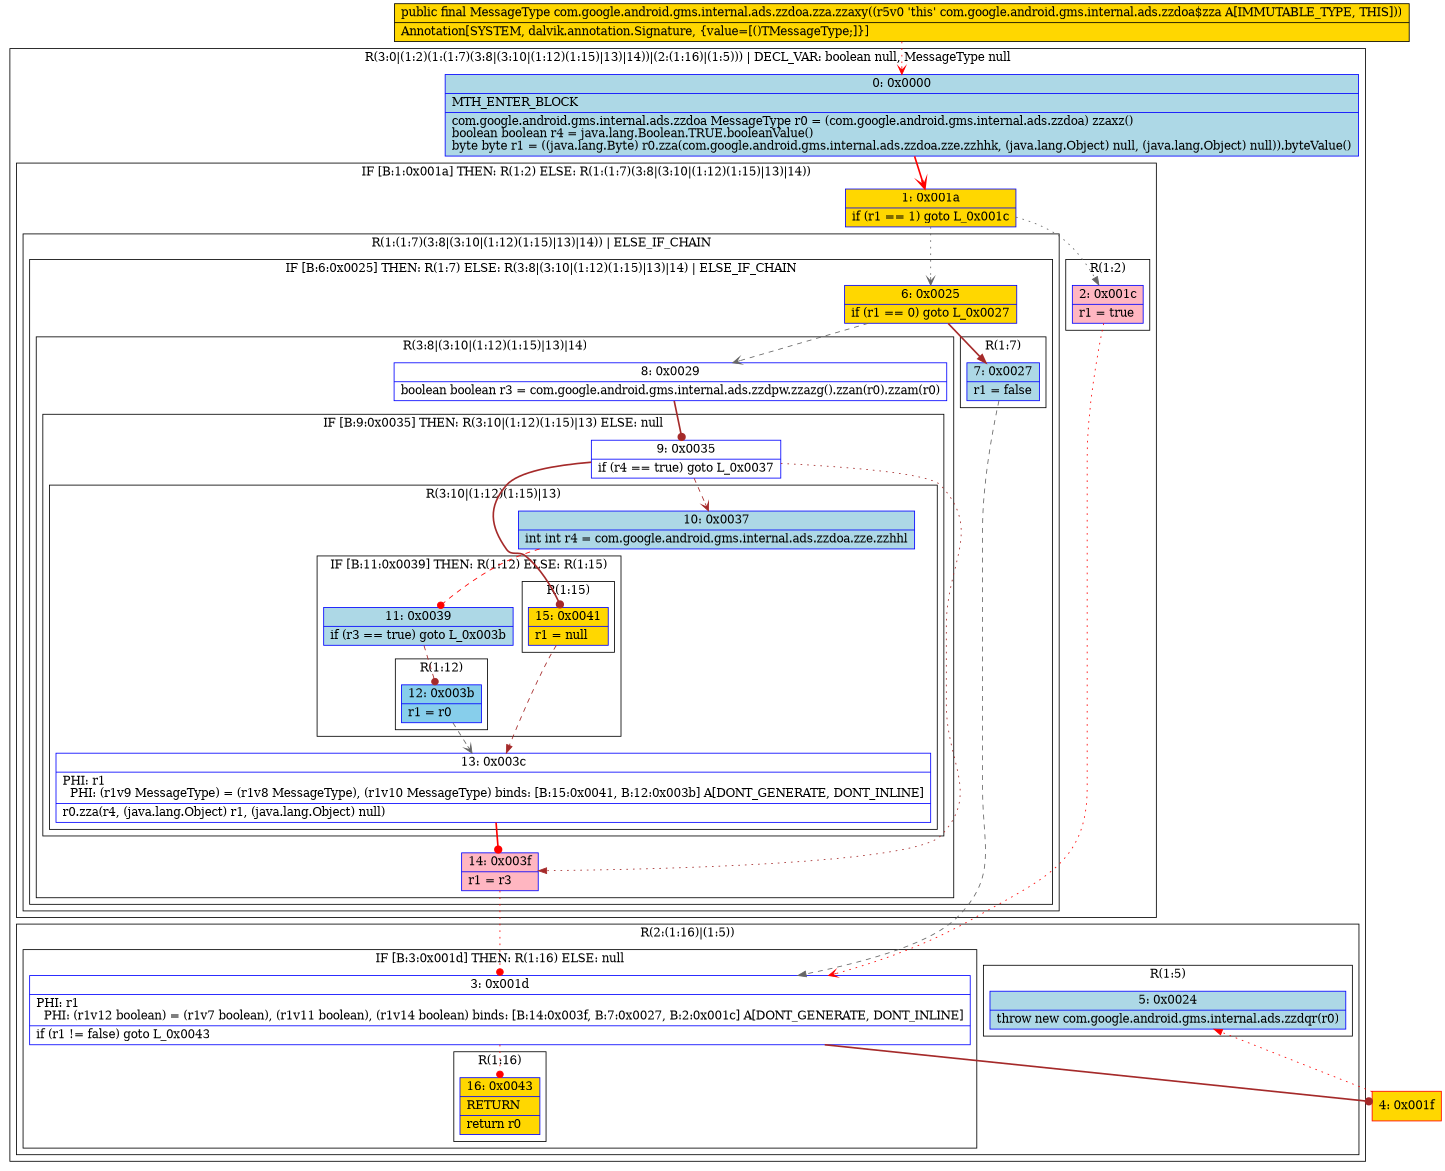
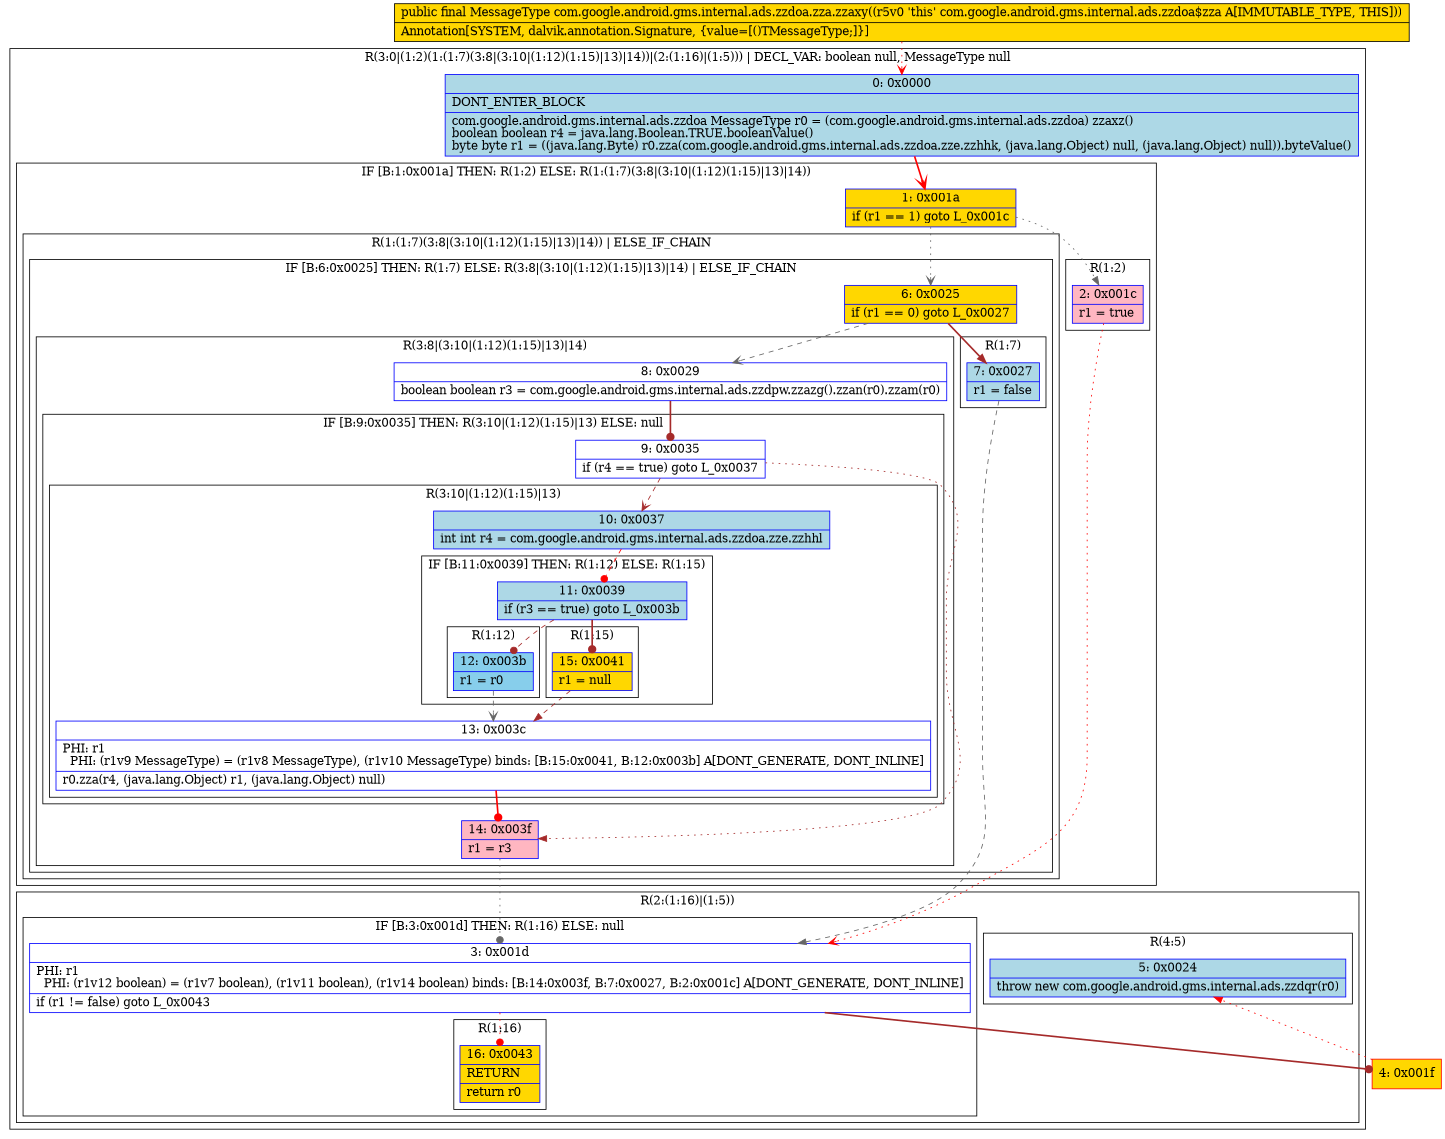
node "0: 0x0000": text "MTH_ENTER_BLOCK" -> "DONT_ENTER_BLOCK"
edge "9: 0x0035" -> "15: 0x0041": now "11: 0x0039" -> "15: 0x0041"
edge "14: 0x003f" -> "3: 0x001d": color red -> gray40
cluster "R(1:5)": label "R(1:5)" -> "R(4:5)"
